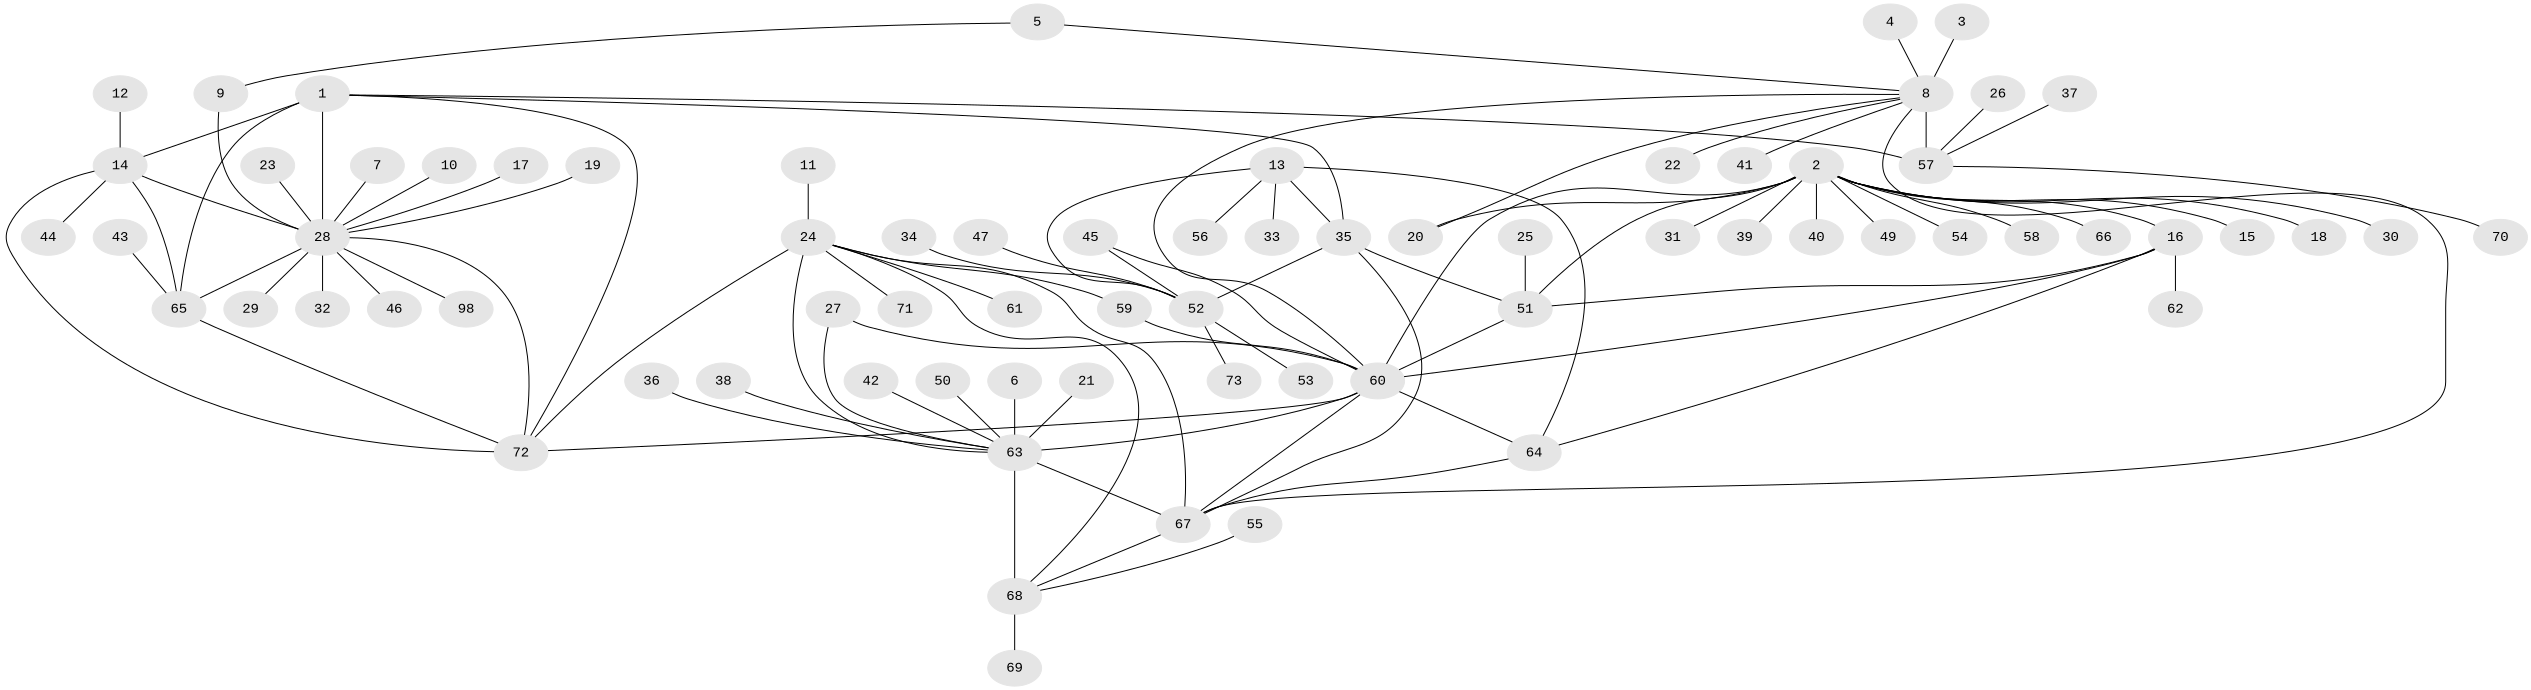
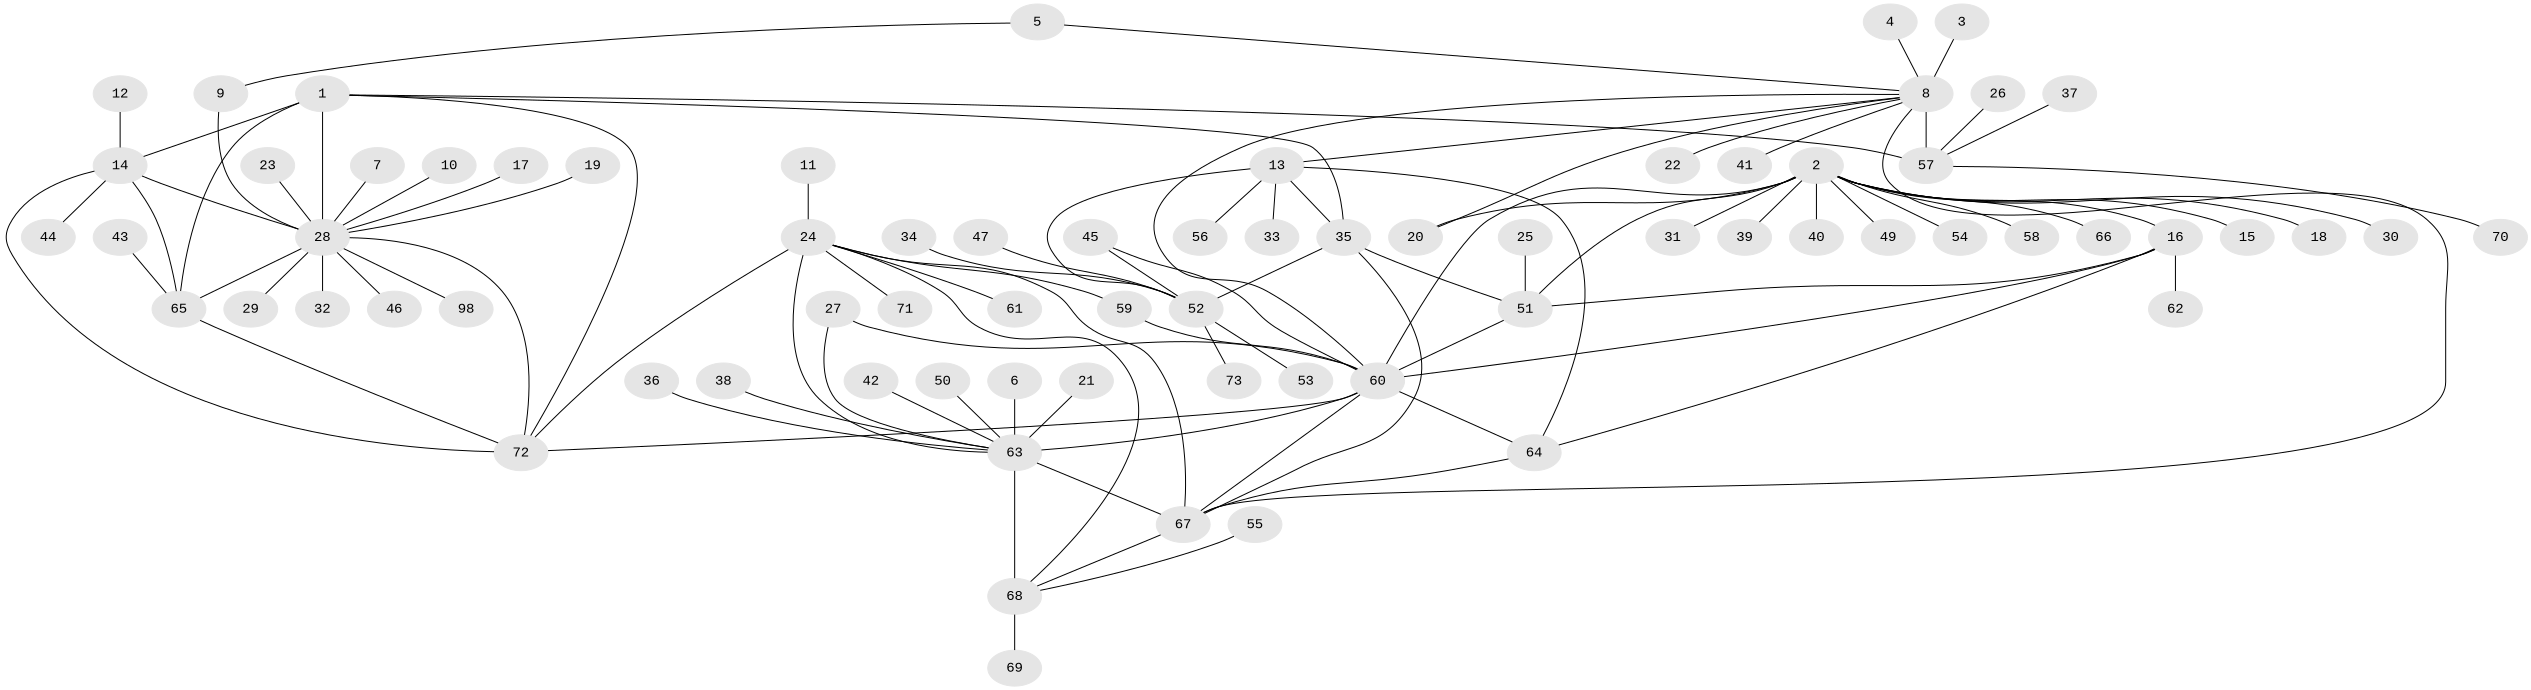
edge "8" -- "13": added
